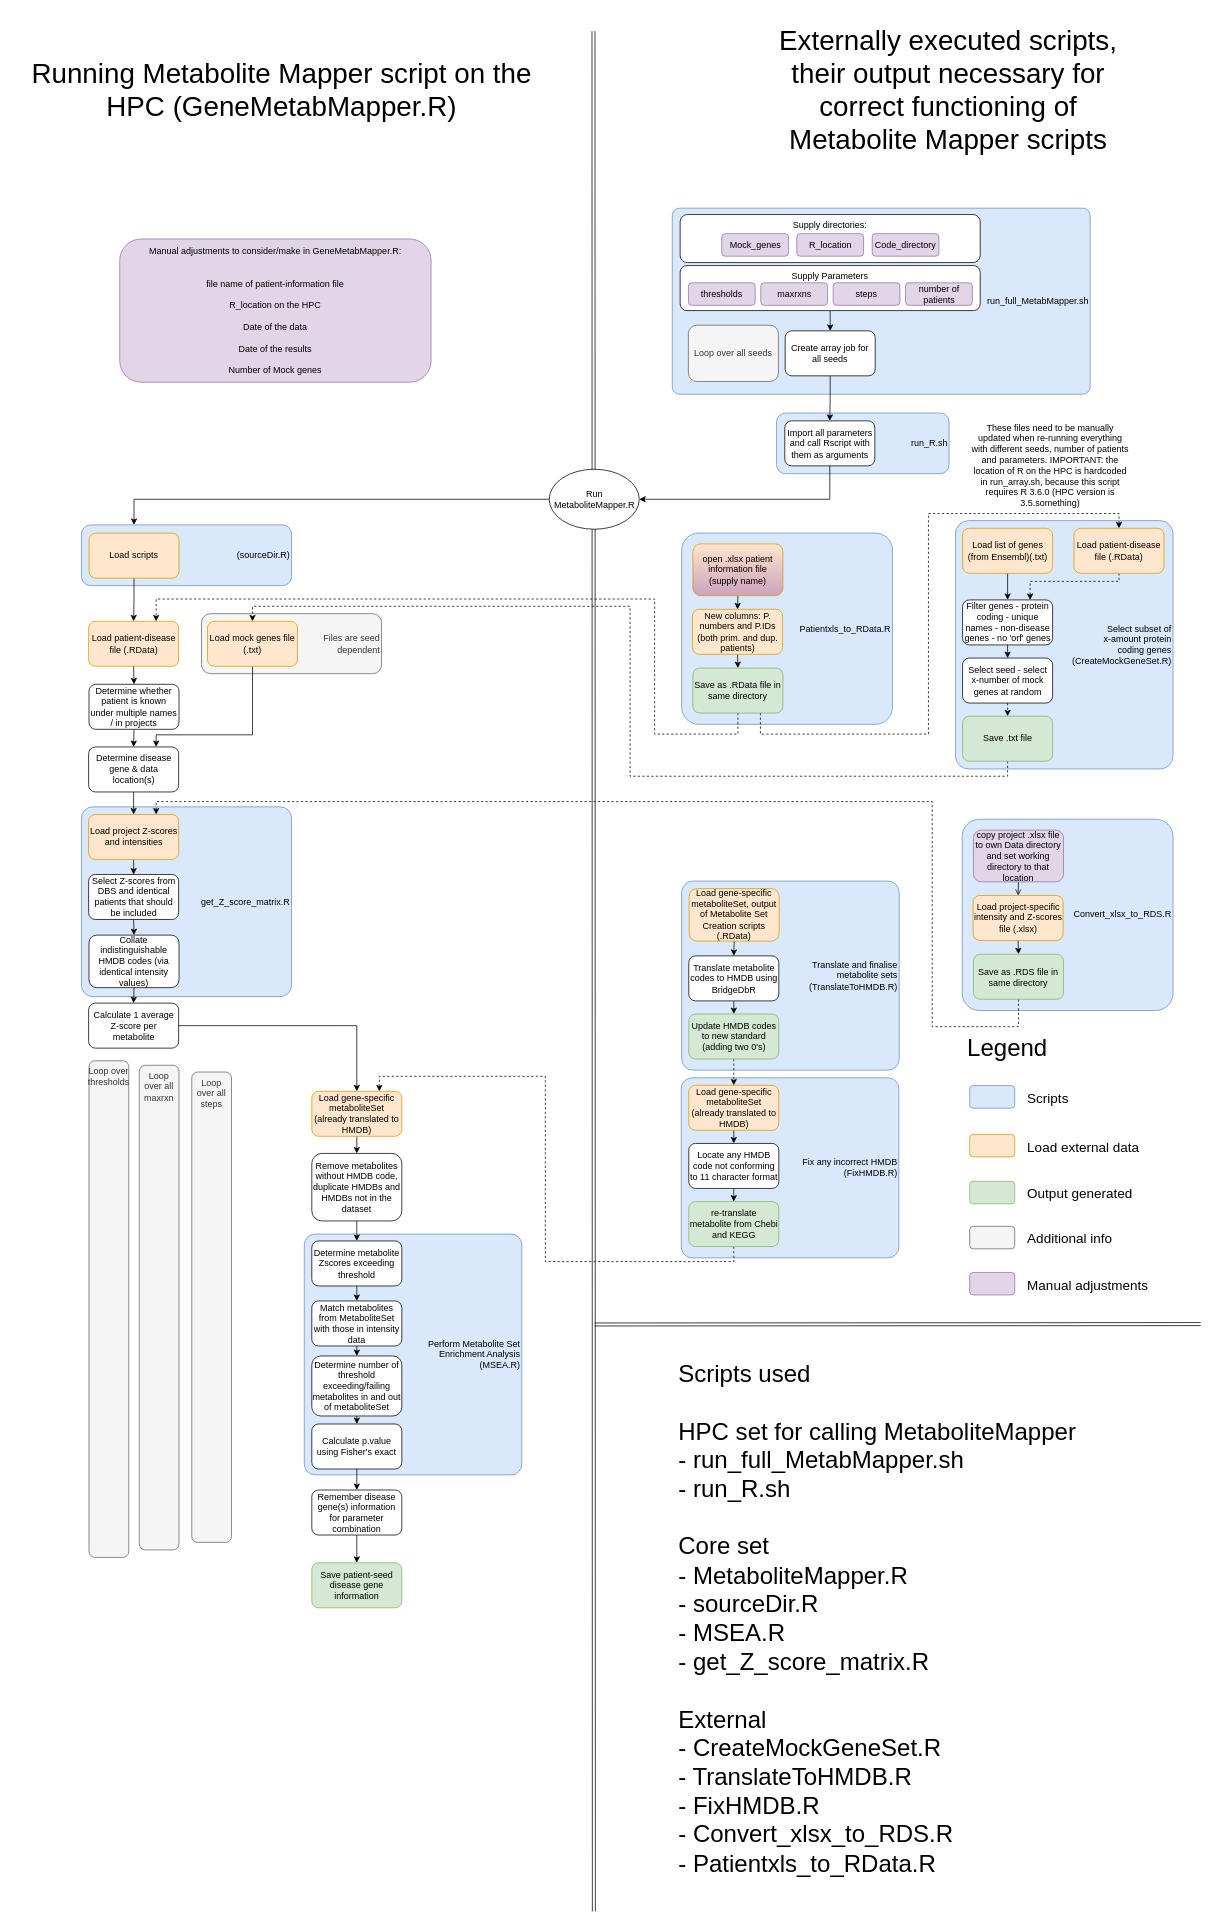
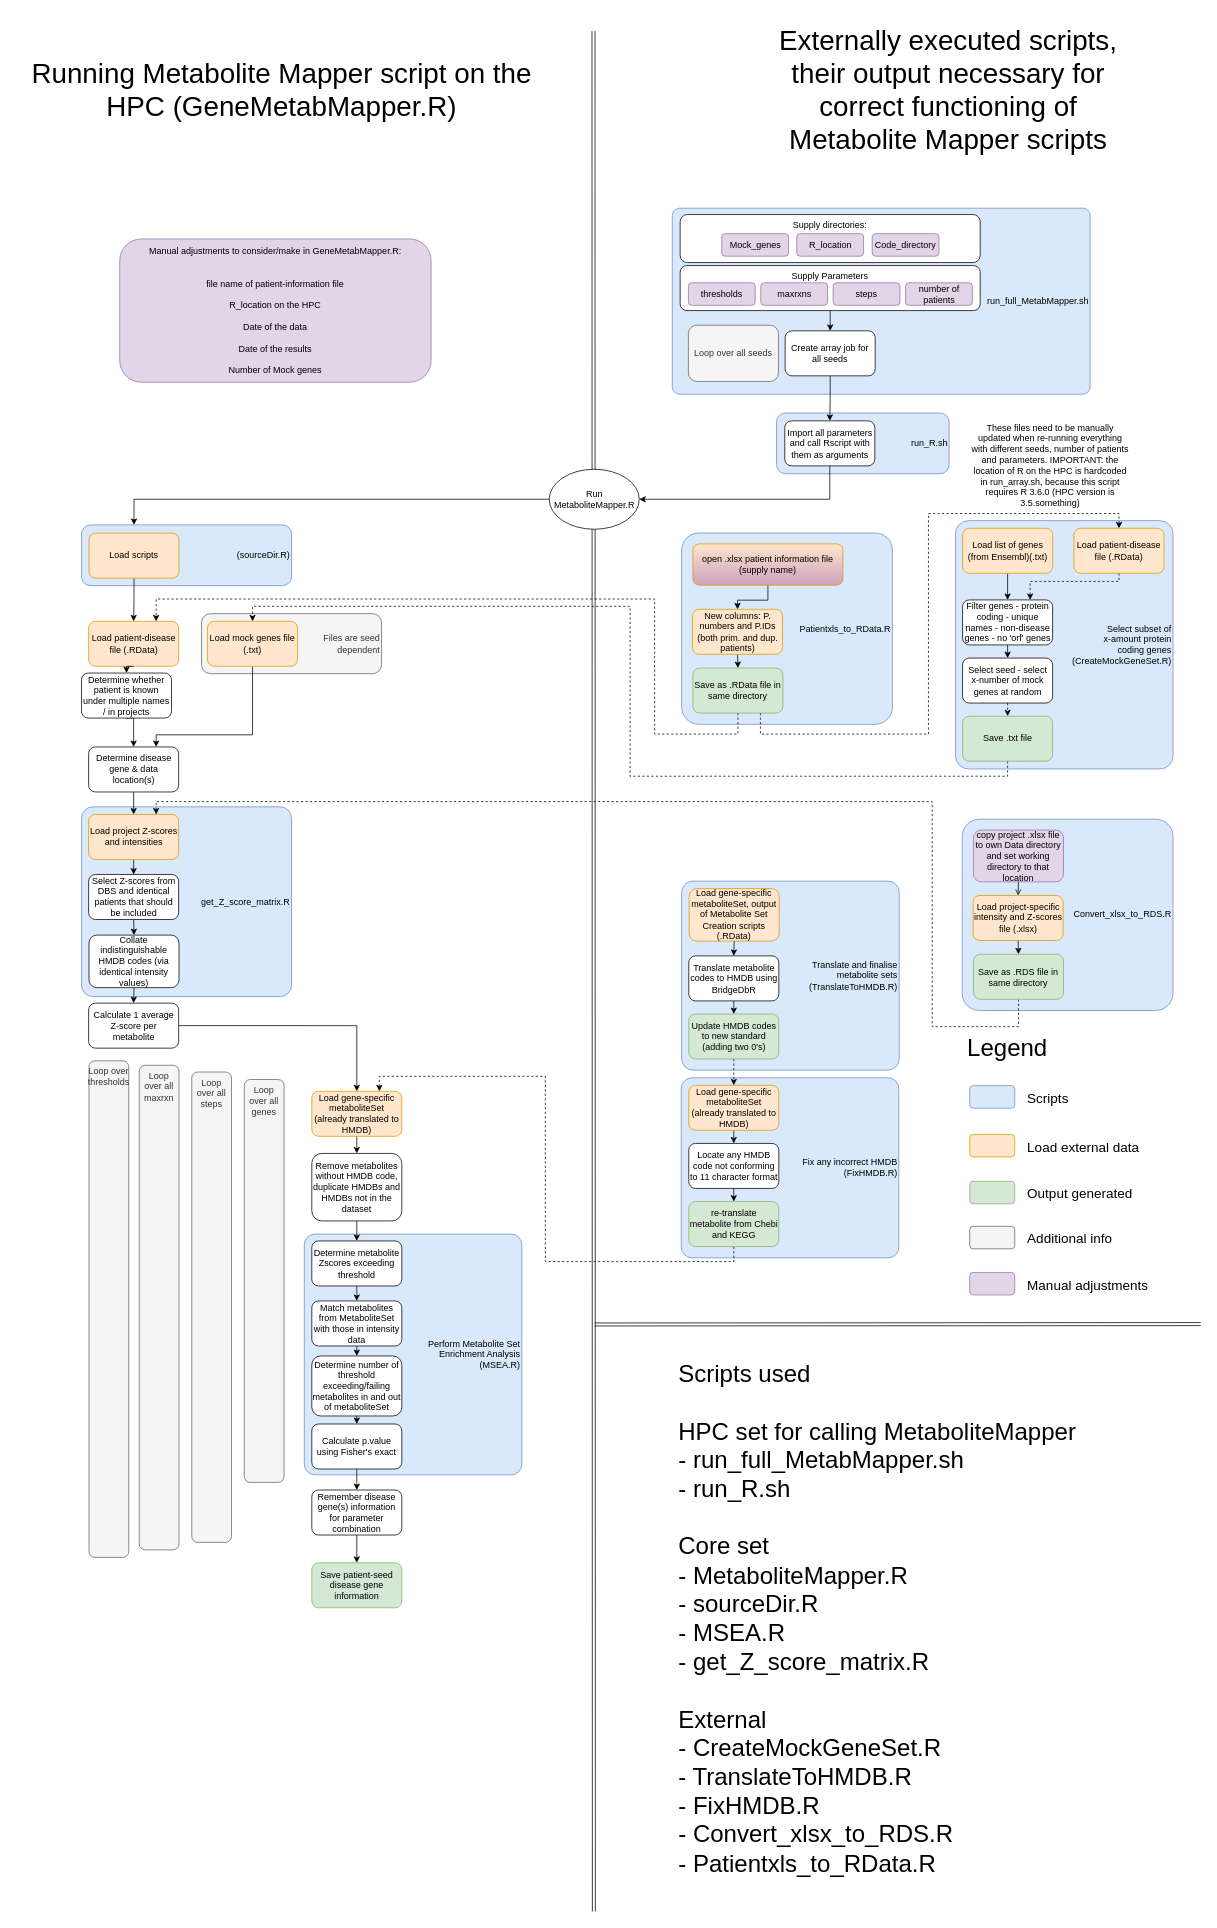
node "open .xlsx patient information file (supply name)": size 90x52 -> 150x41
node "Determine whether patient is known under multiple names / in projects": moved (134, 707) -> (126, 695)
node "Loop over all genes": added
